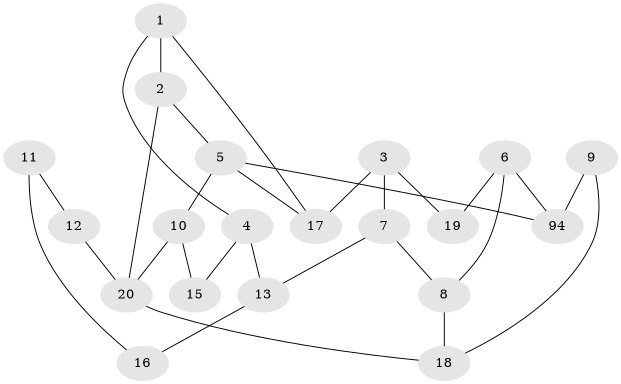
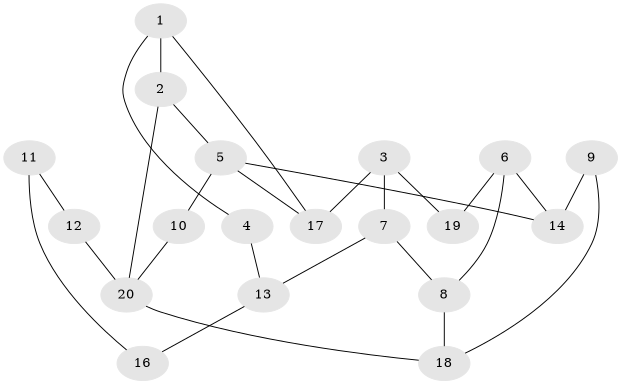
node "94": label "94" -> "14"
node "15": removed
